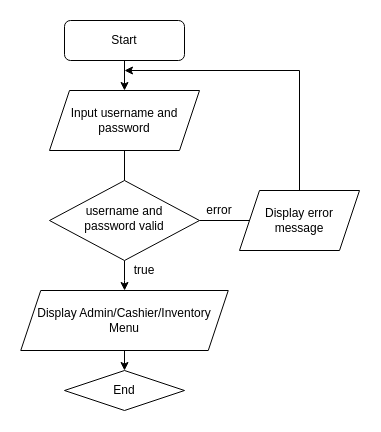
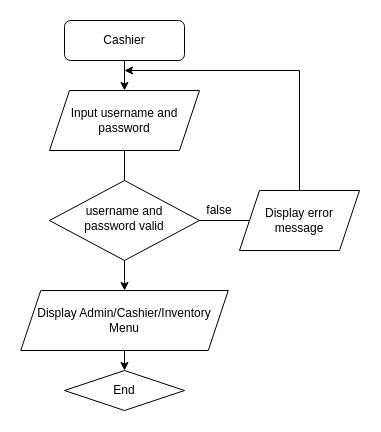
node "Start": label "Start" -> "Cashier"
node "error": label "error" -> "false"
node "true": removed
